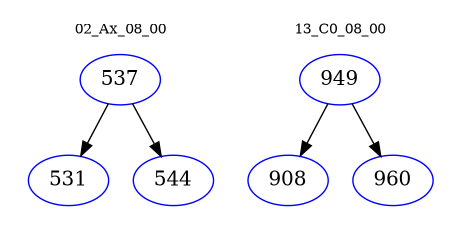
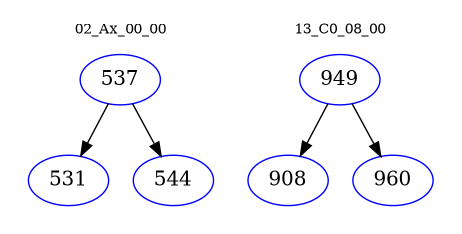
cluster "02_Ax_08_00": label "02_Ax_08_00" -> "02_Ax_00_00"
